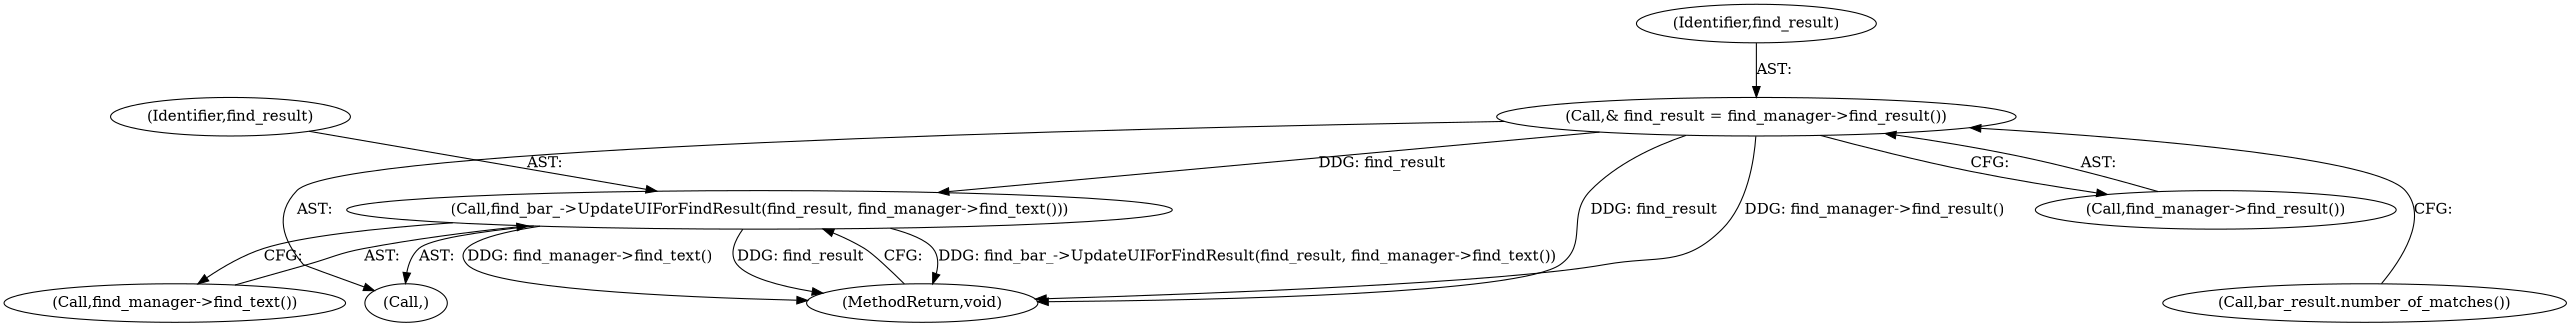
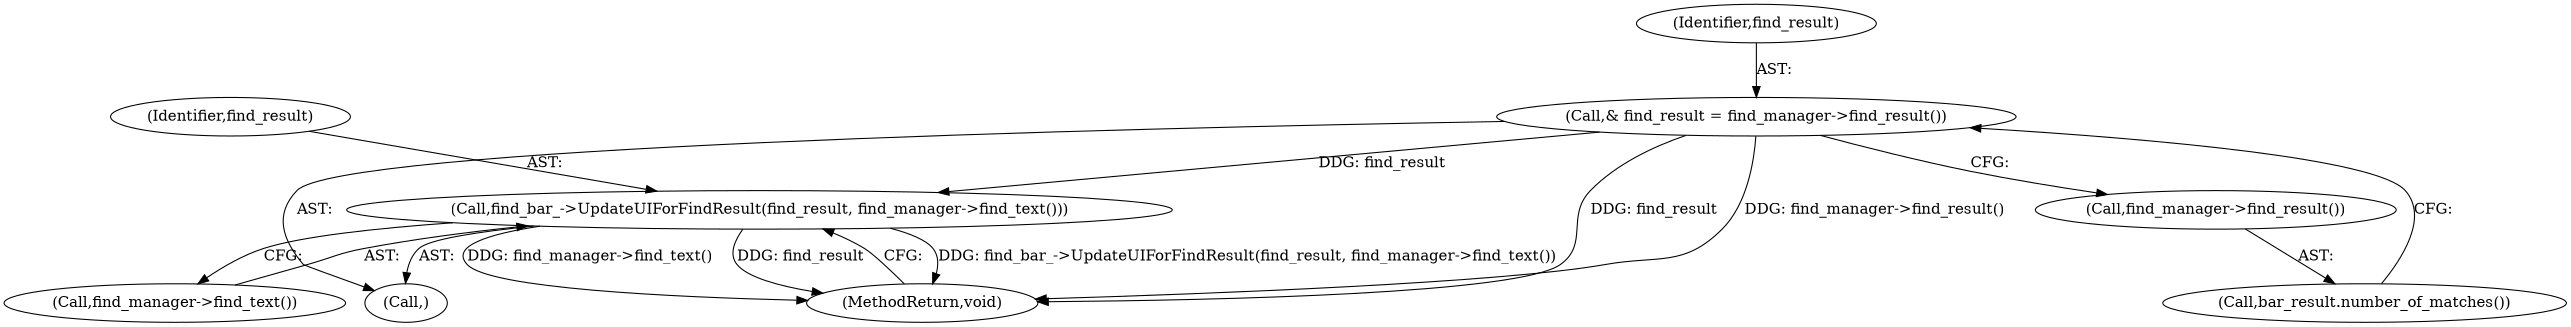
edge "(Call,find_manager->find_result())" -> "(Call,& find_result = find_manager->find_result())": now "(Call,find_manager->find_result())" -> "(Call,bar_result.number_of_matches())"
